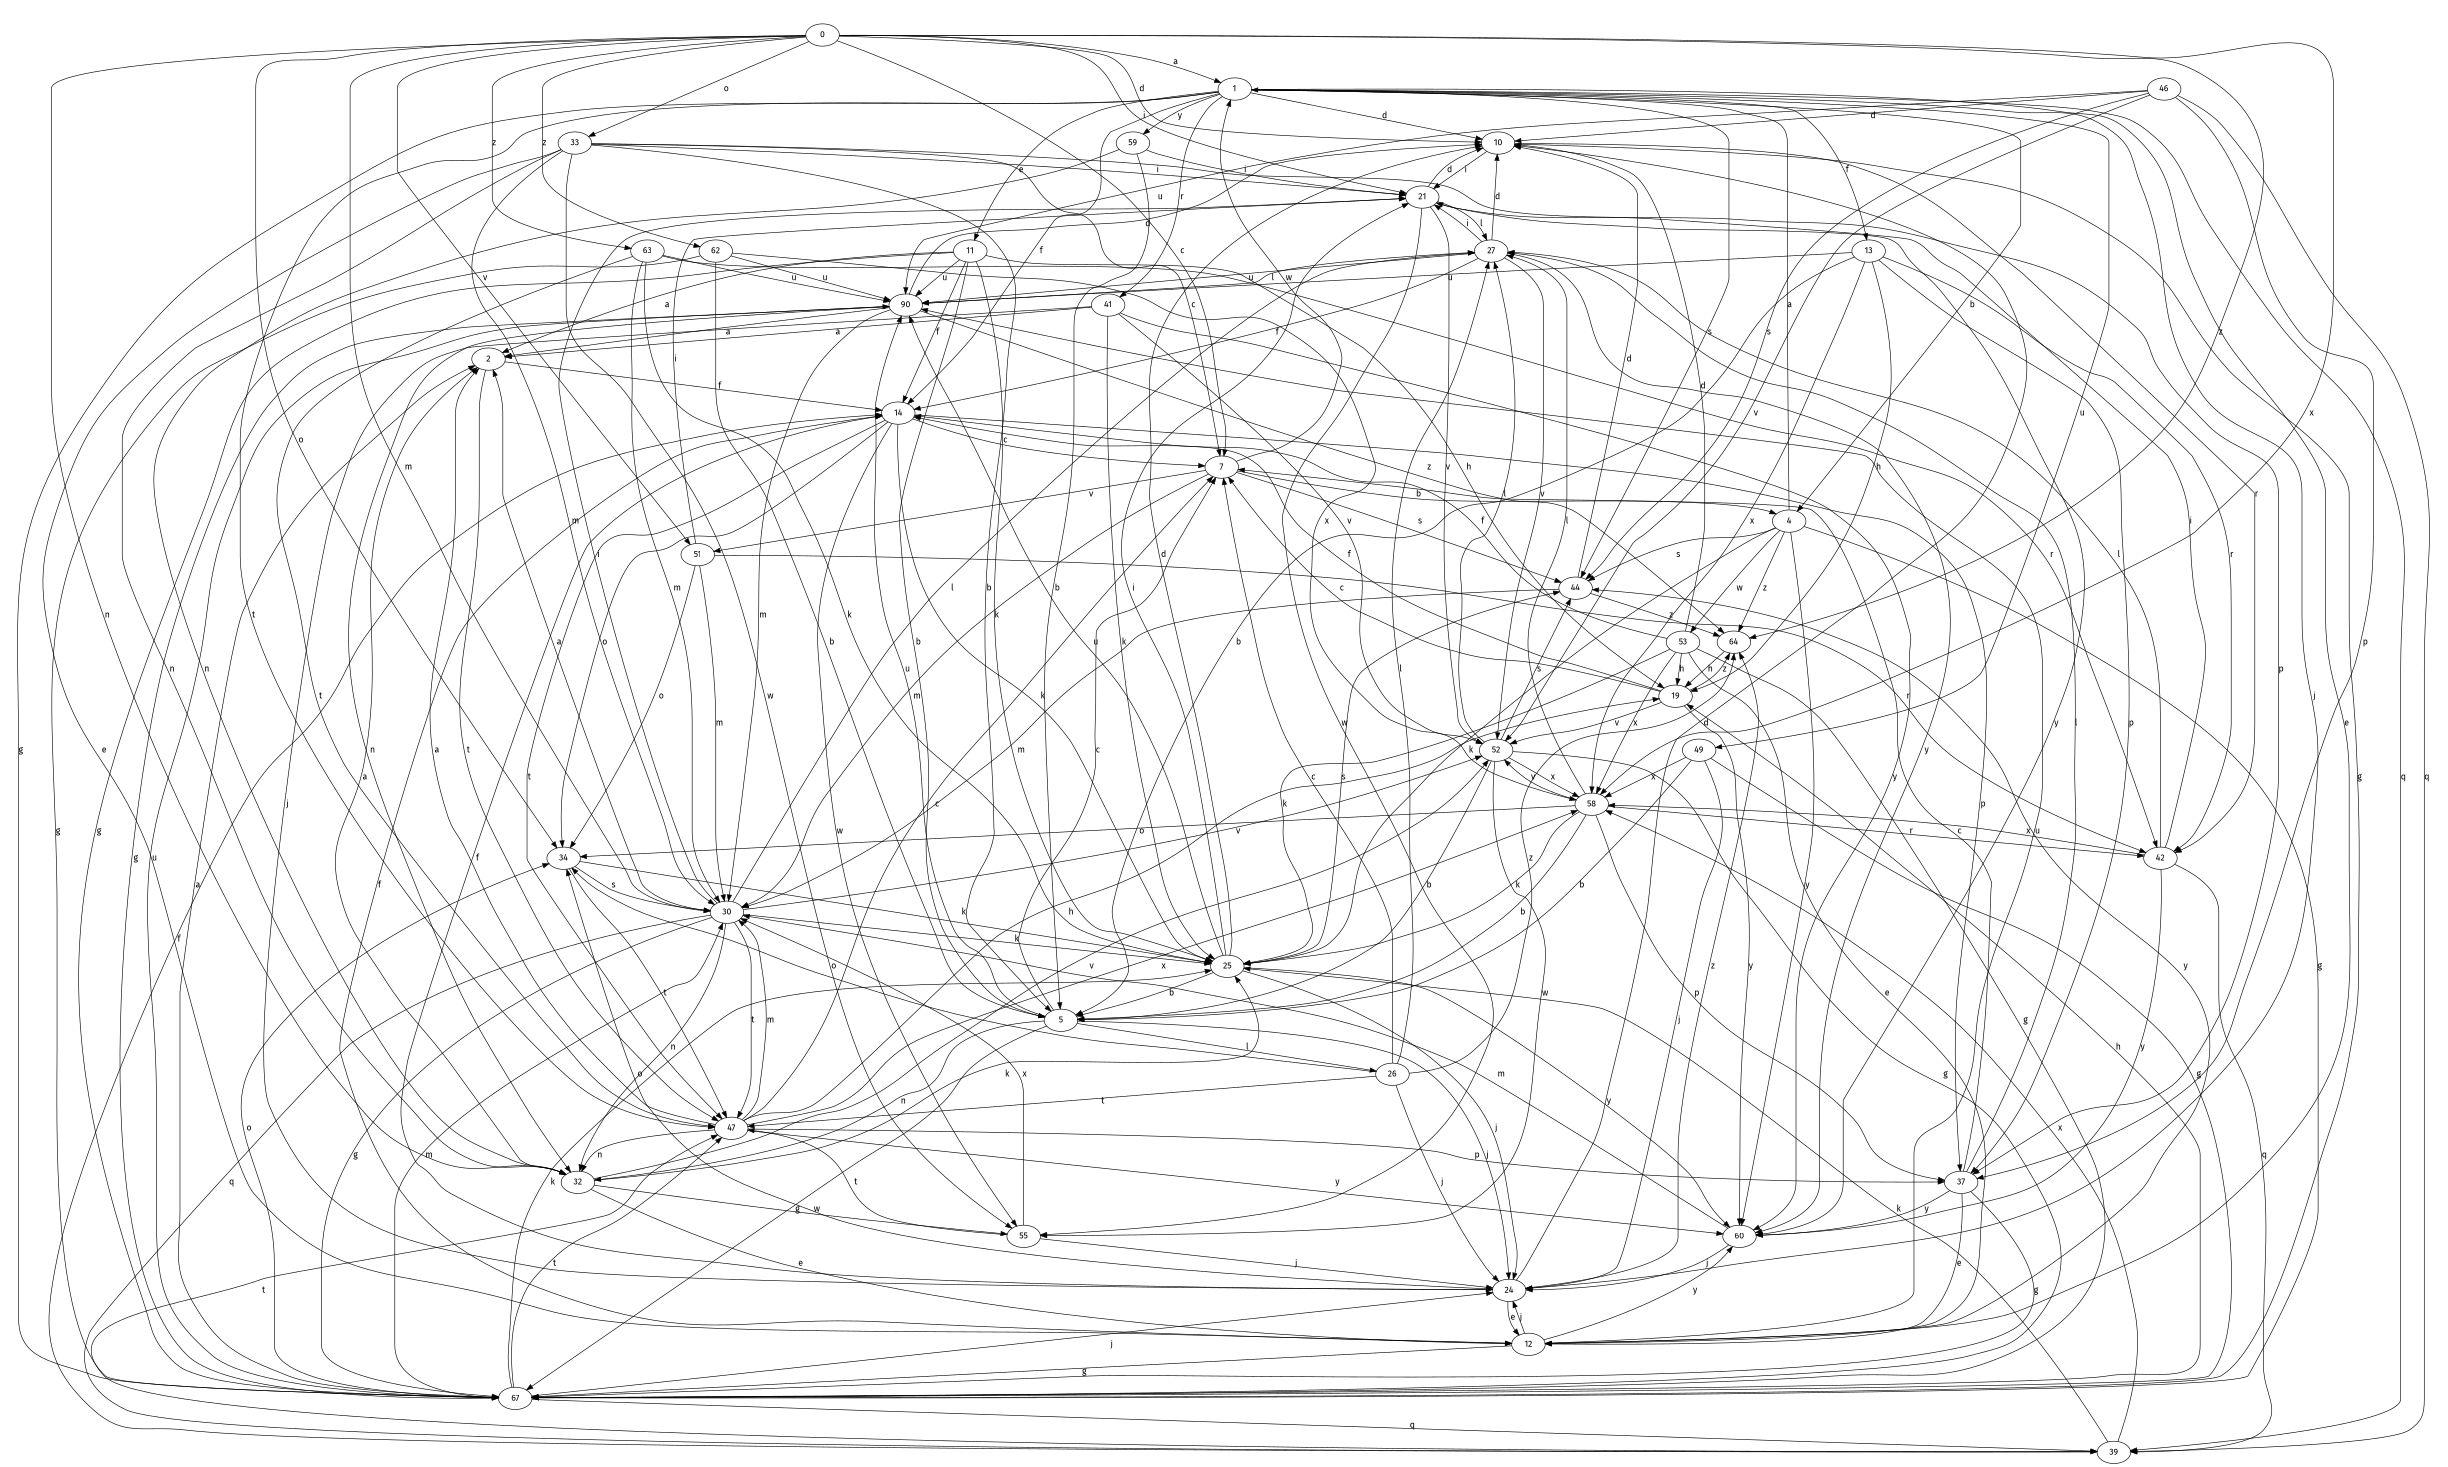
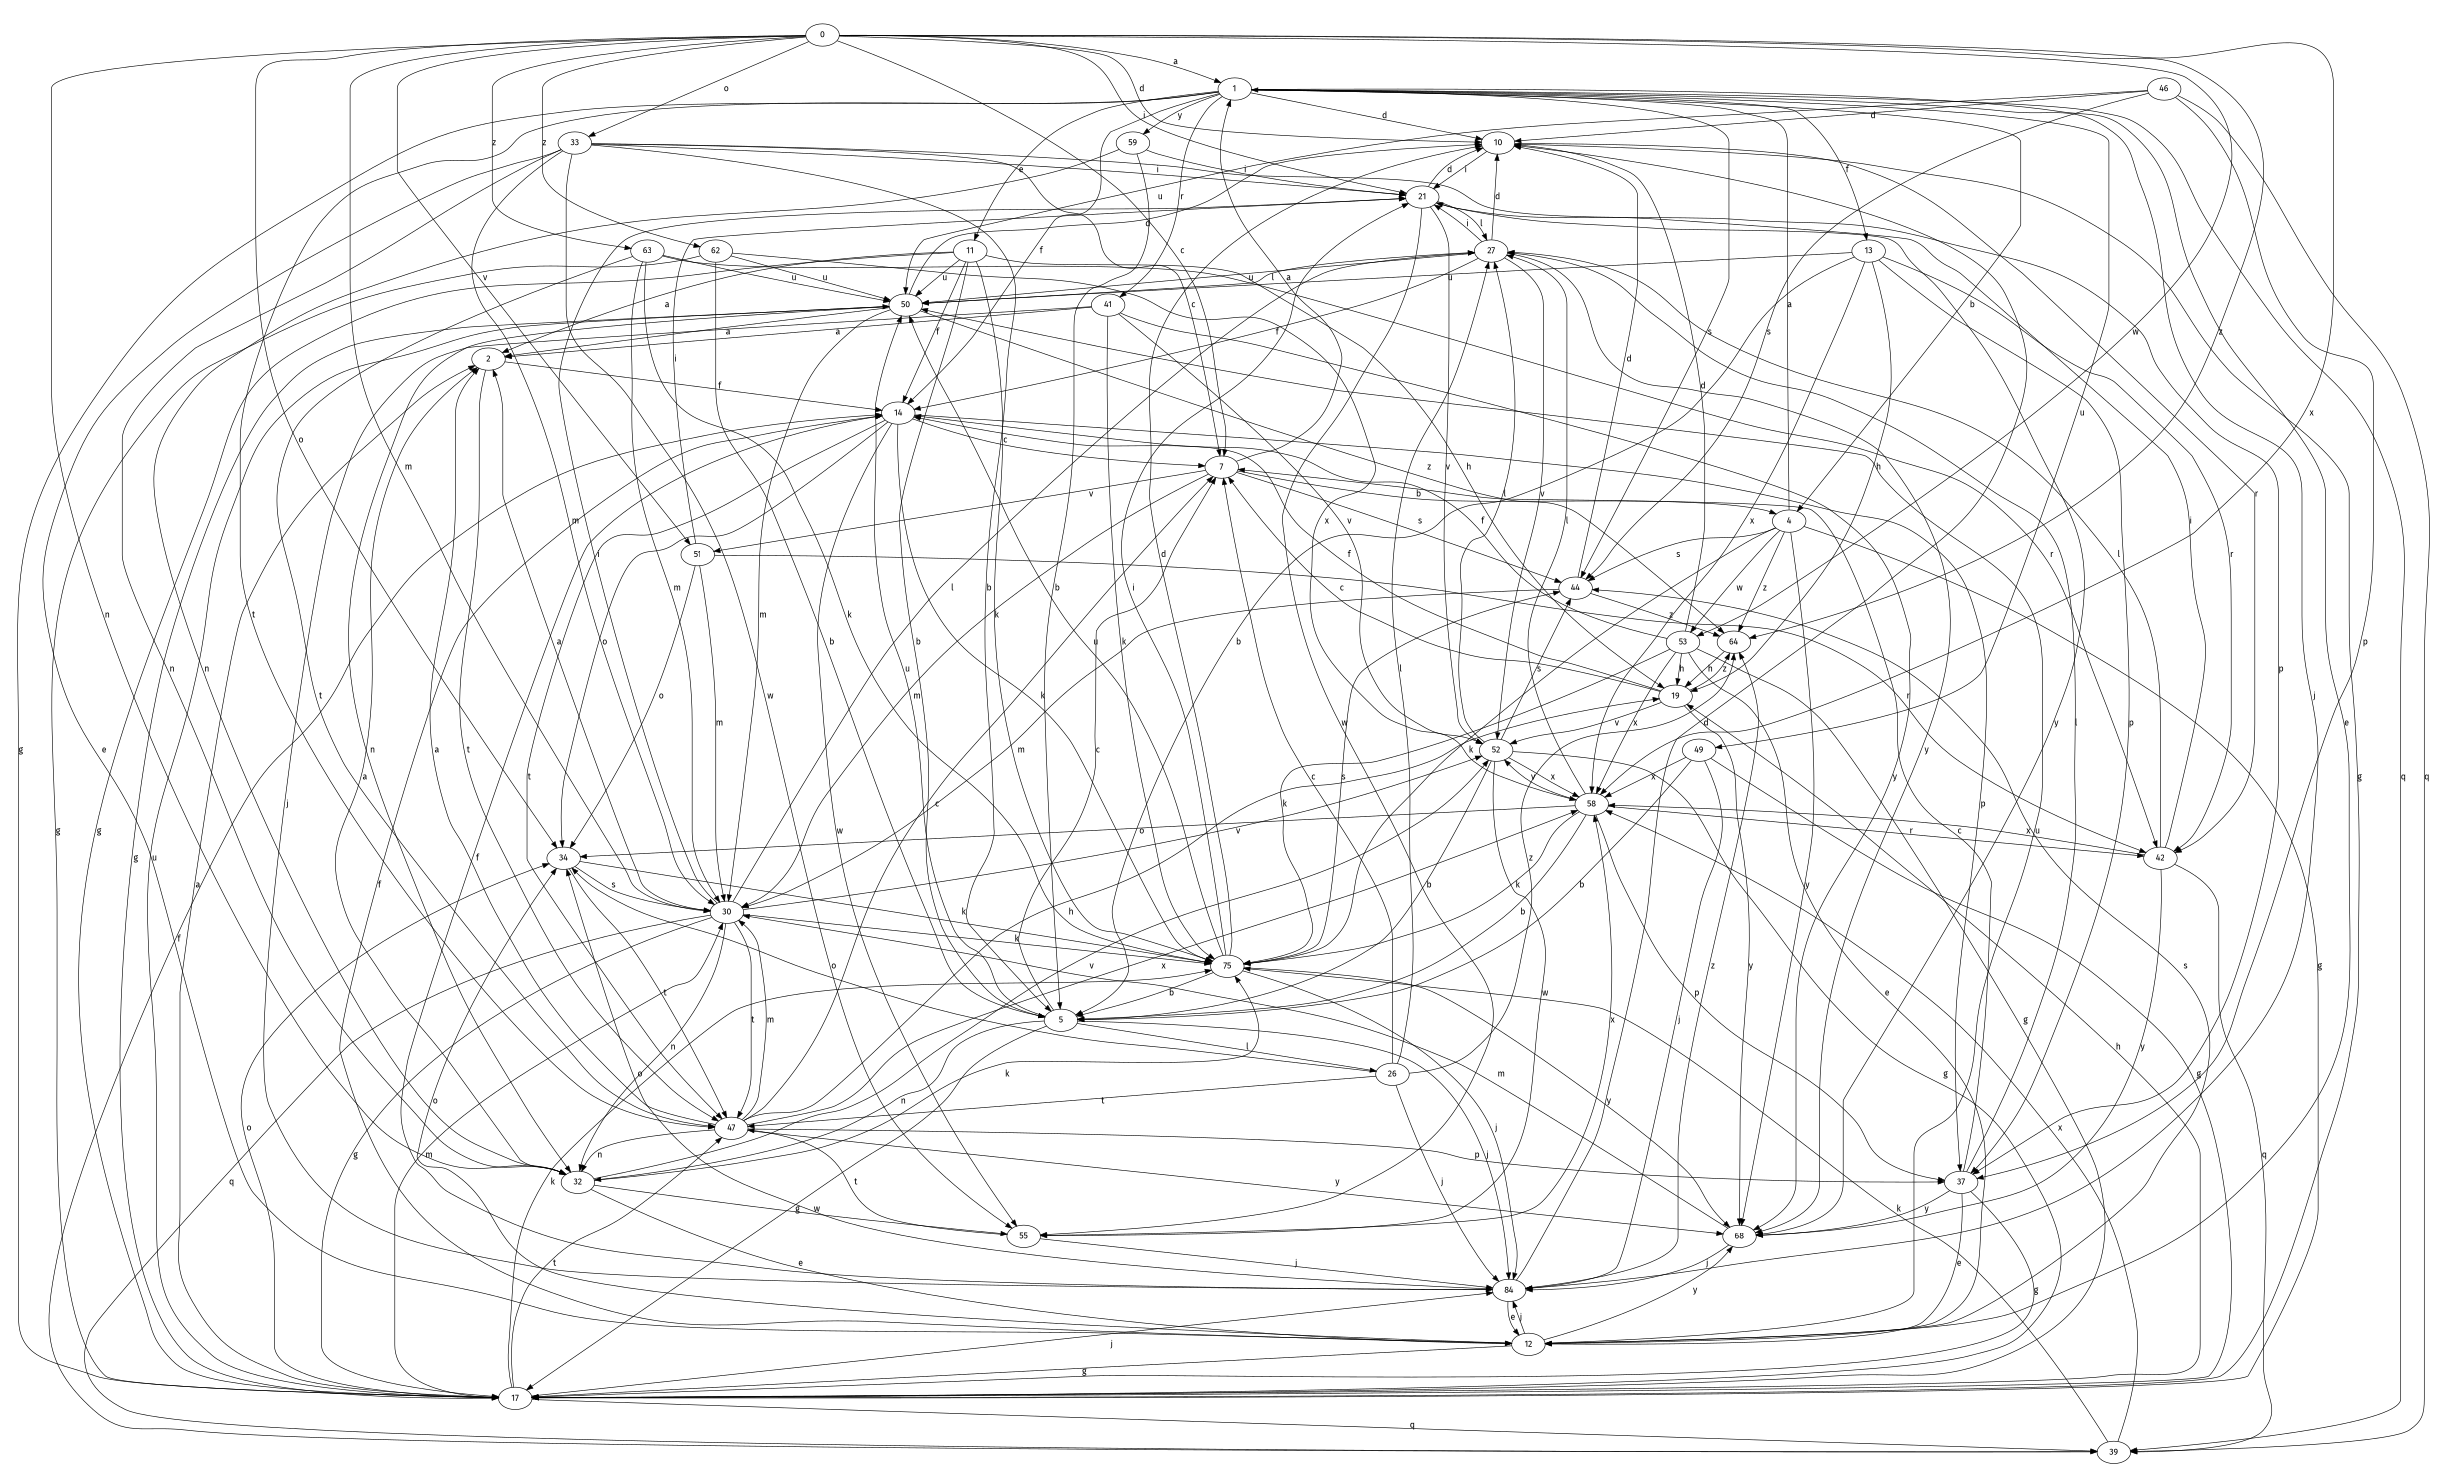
edge "0" -> "53": added, label "w"
edge "7" -> "1": label "w" -> "a"
node "90": label "90" -> "50"
edge "46" -> "52": removed, label "v"
node "25": label "25" -> "75"
edge "12" -> "44": label "y" -> "s"
edge "55" -> "30": now "55" -> "58"
node "60": label "60" -> "68"
node "24": label "24" -> "84"
edge "12" -> "34": added, label "o"
node "67": label "67" -> "17"
edge "39" -> "47": removed, label "t"
